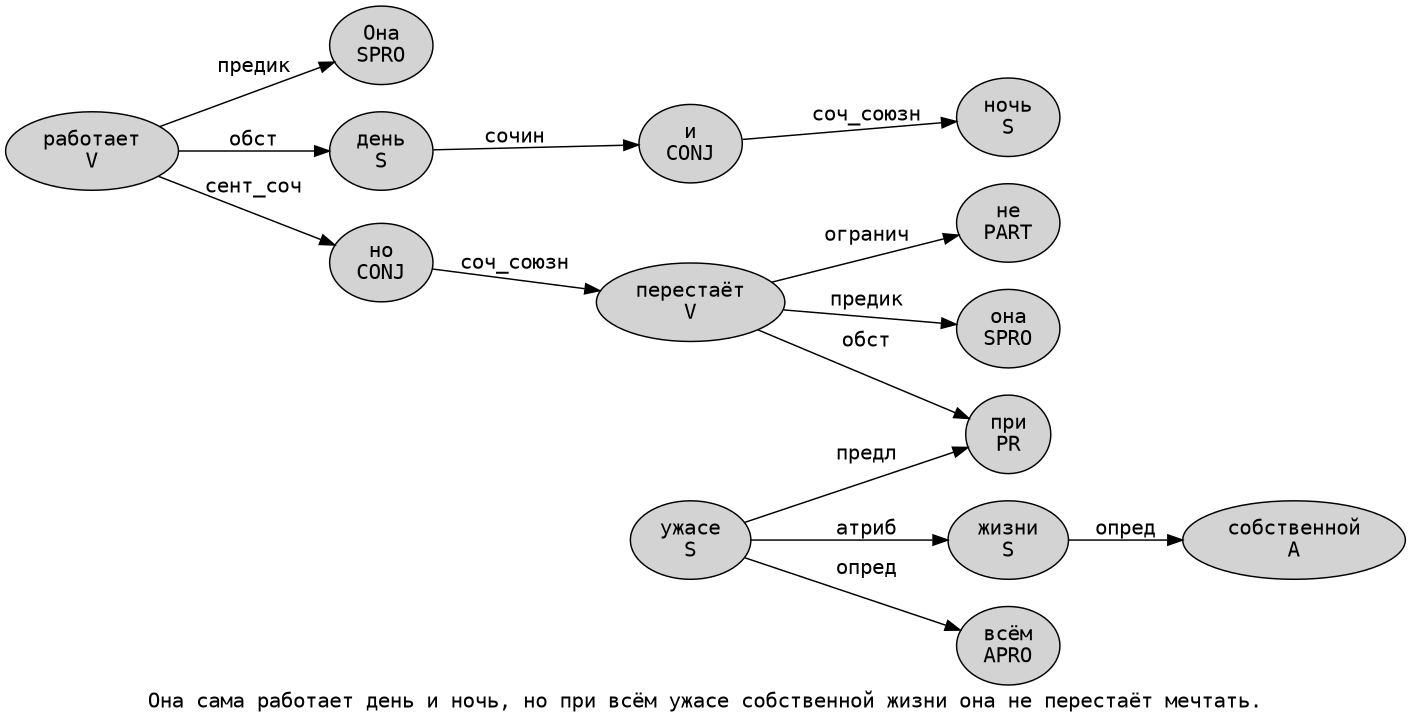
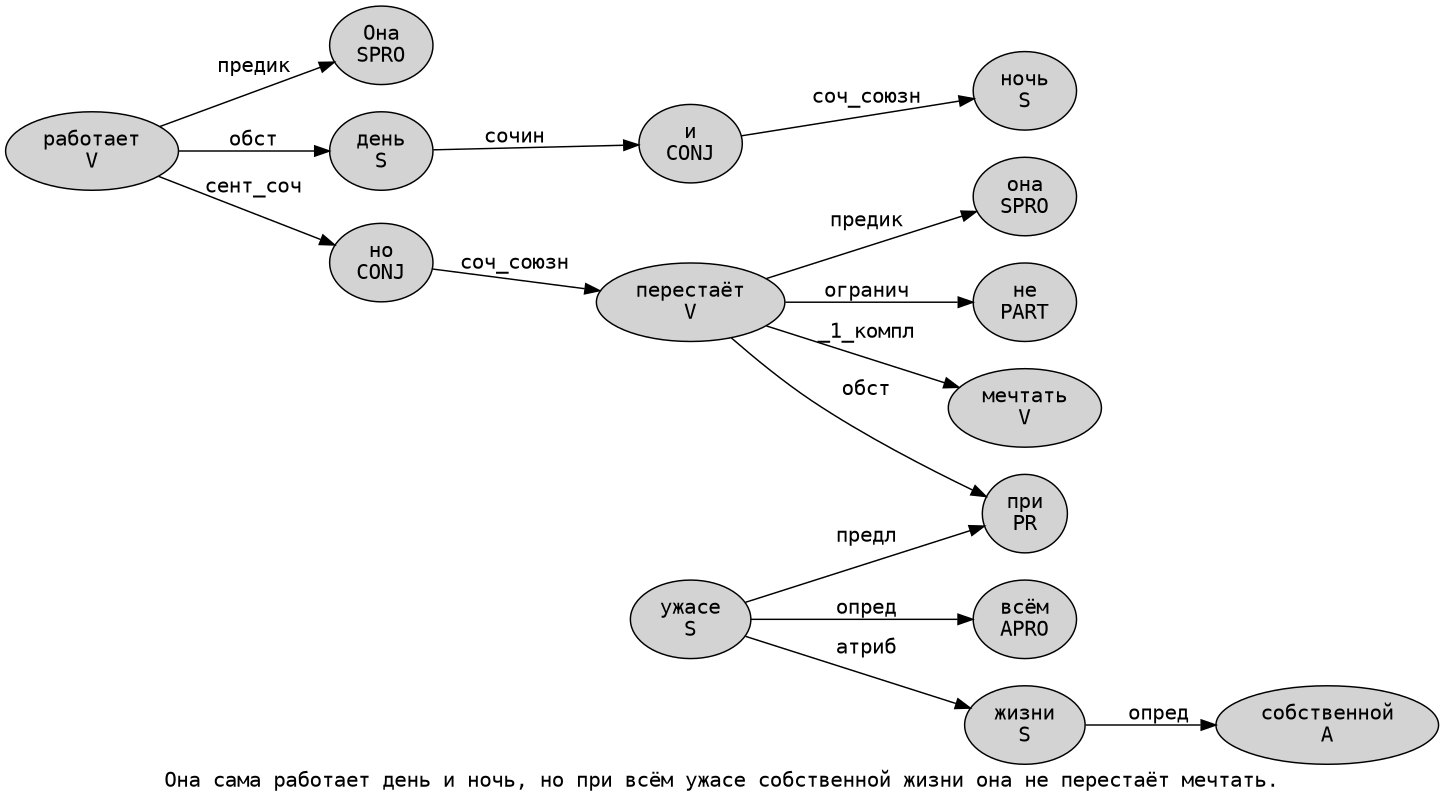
node "мечтать V": added
